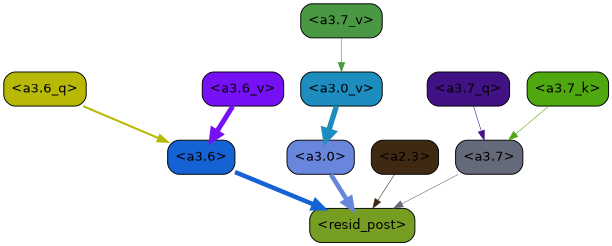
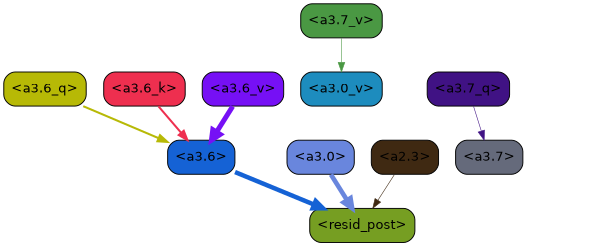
node "<a3.6_k>": added
node "<a3.7_k>": removed
edge "<a3.0_v>" -> "<a3.0>": removed
edge "<a3.7>" -> "<resid_post>": removed
